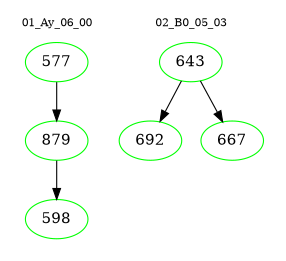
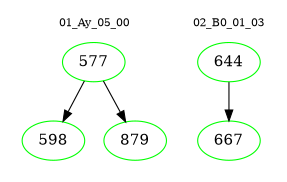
cluster "01_Ay_06_00": label "01_Ay_06_00" -> "01_Ay_05_00"
cluster "02_B0_05_03": label "02_B0_05_03" -> "02_B0_01_03"
node "643": label "643" -> "644"
node "692": removed
edge "879" -> "598": now "577" -> "598"
